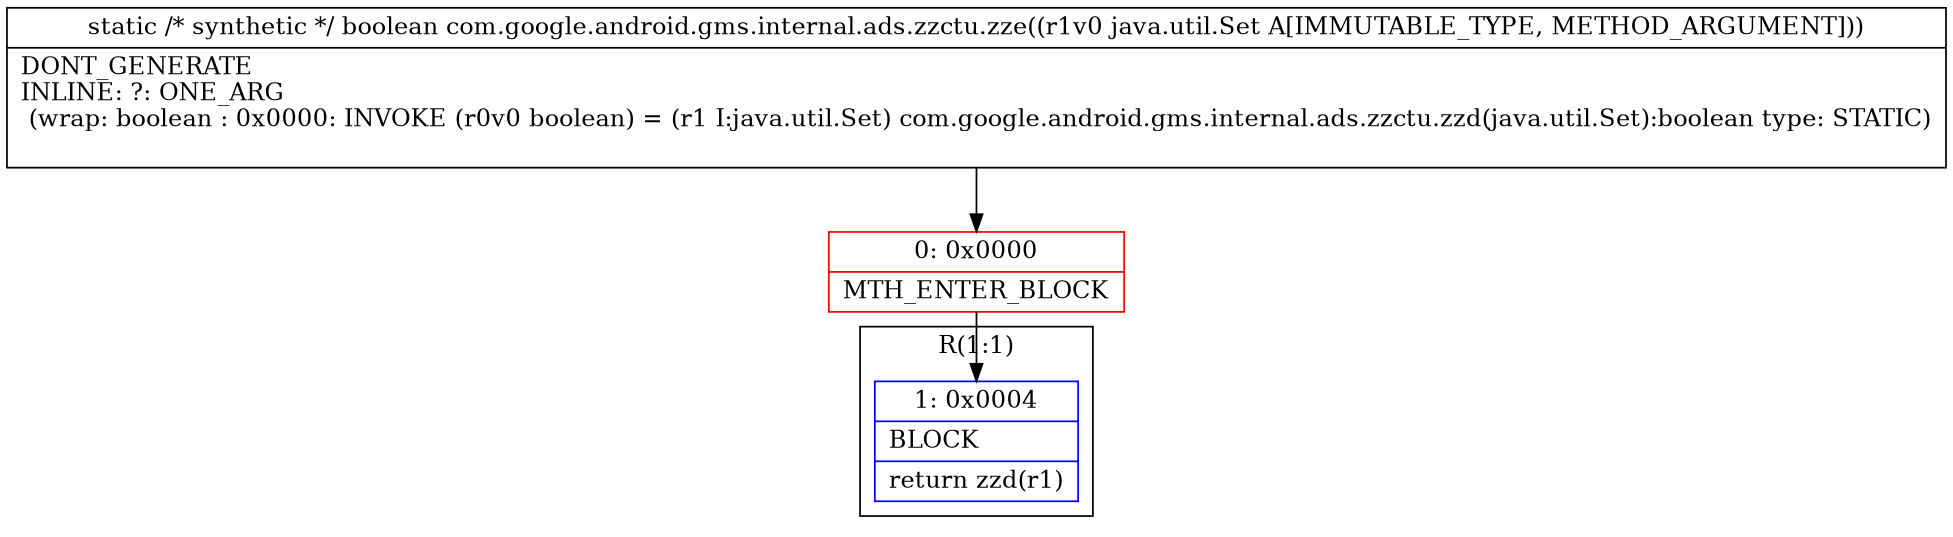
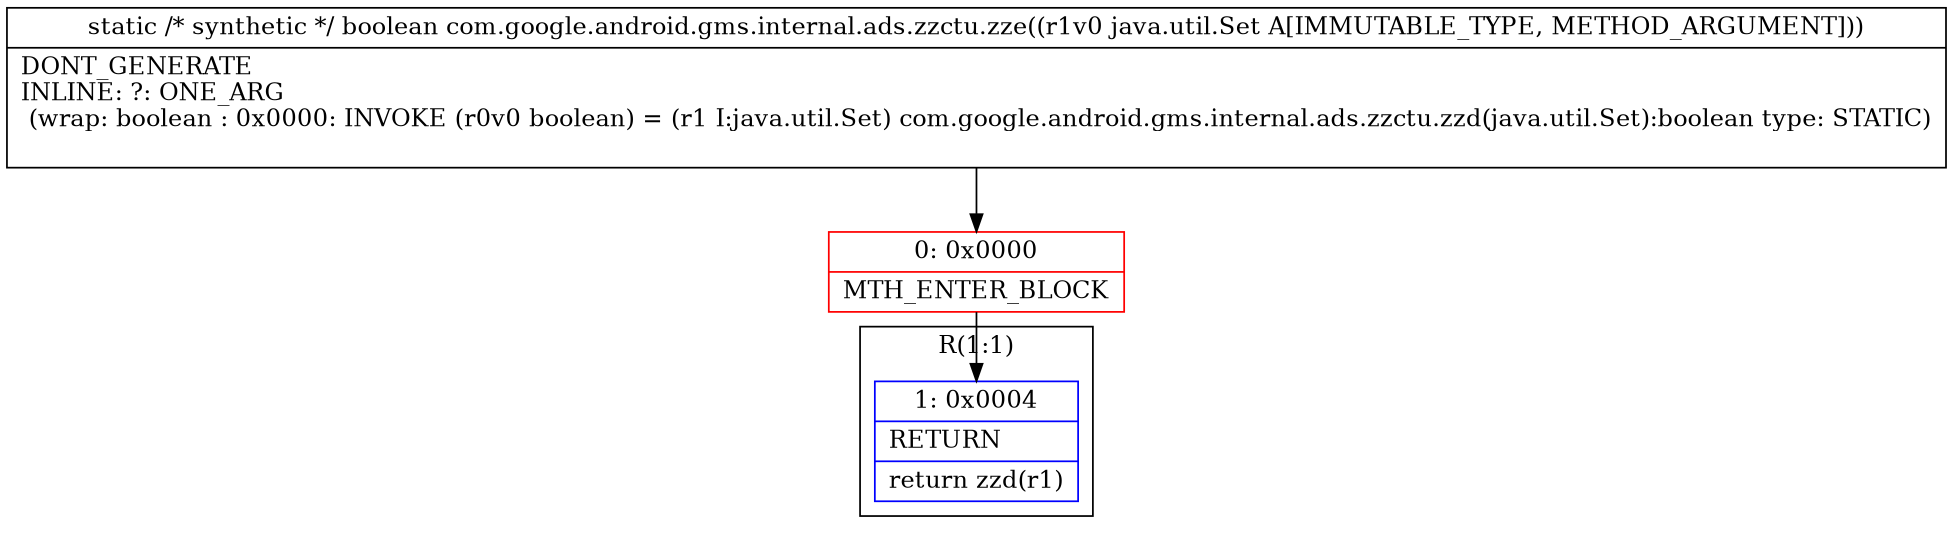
node "1: 0x0004": text "BLOCK" -> "RETURN"
